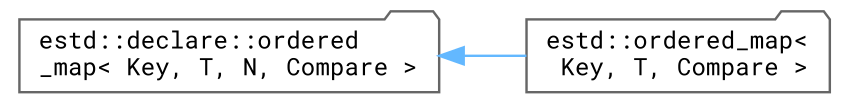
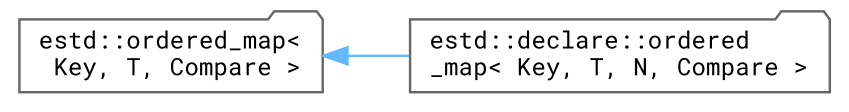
edge "estd::ordered_map< Key, T, Compare >" -> "estd::declare::ordered _map< Key, T, N, Compare >": reversed
